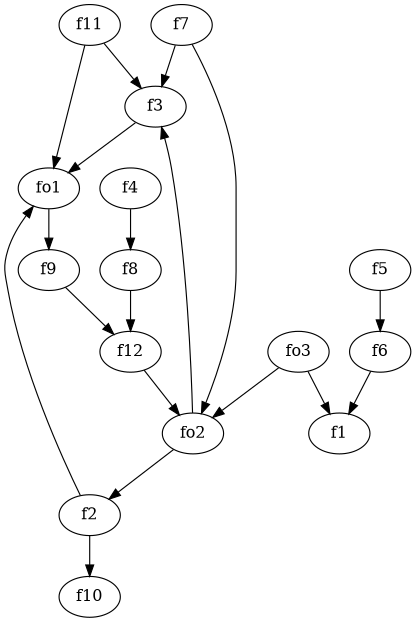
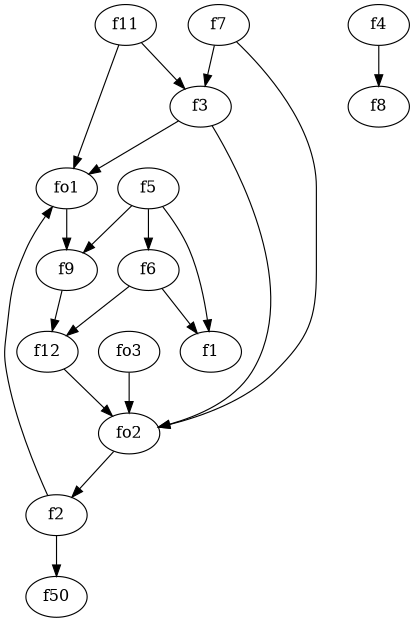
edge "f5" -> "f9": added
edge "fo2" -> "f3": reversed
edge "f8" -> "f12": now "f6" -> "f12"
edge "fo3" -> "f1": now "f5" -> "f1"
node "f10": label "f10" -> "f50"
